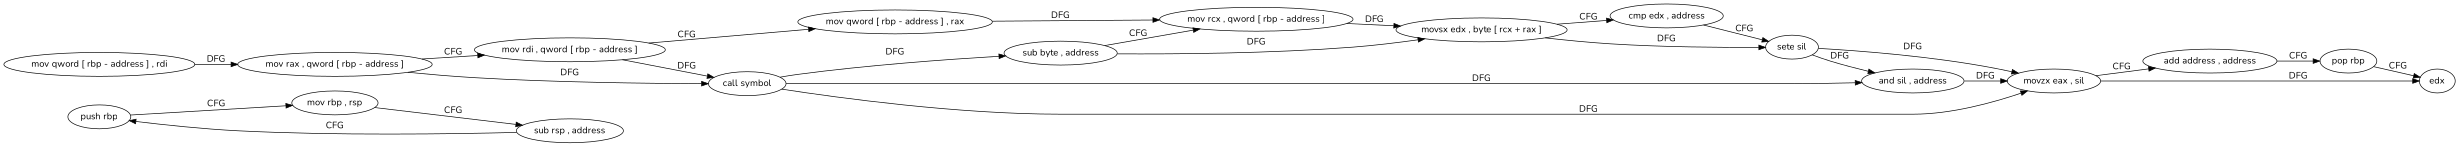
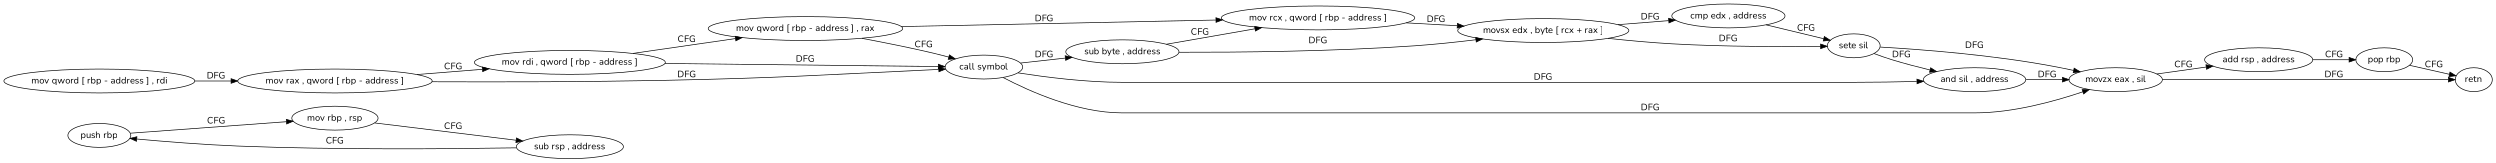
edge "movsx edx , byte [ rcx + rax ]" -> "cmp edx , address": label "CFG" -> "DFG"
edge "mov qword [ rbp - address ] , rax" -> "call symbol": added, label "CFG"
node "add address , address": label "add address , address" -> "add rsp , address"
node "edx": label "edx" -> "retn"
